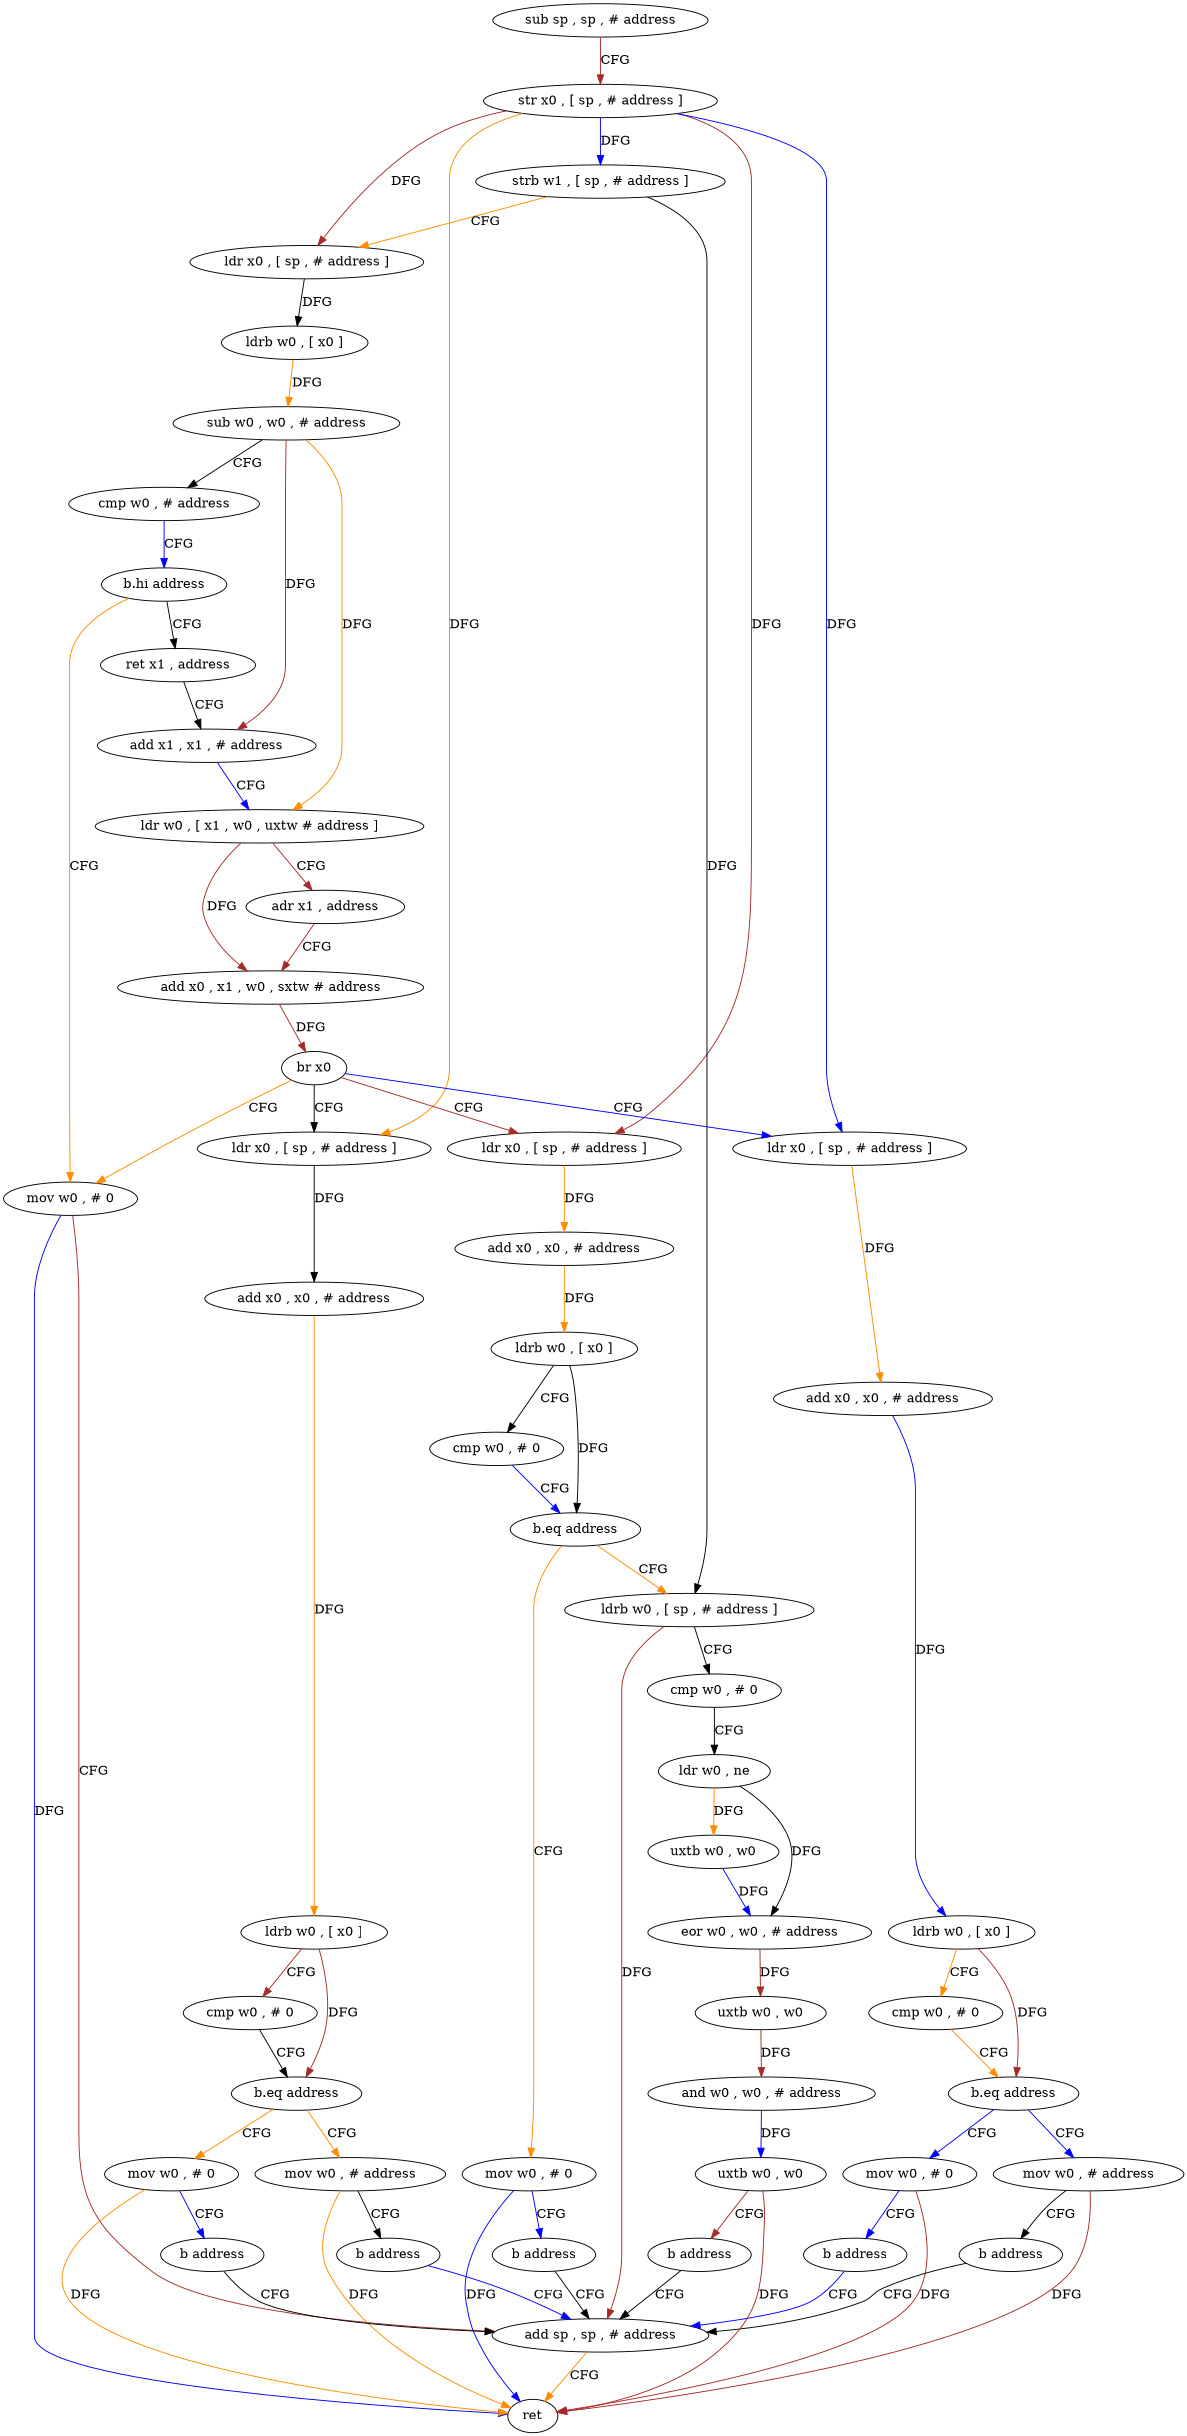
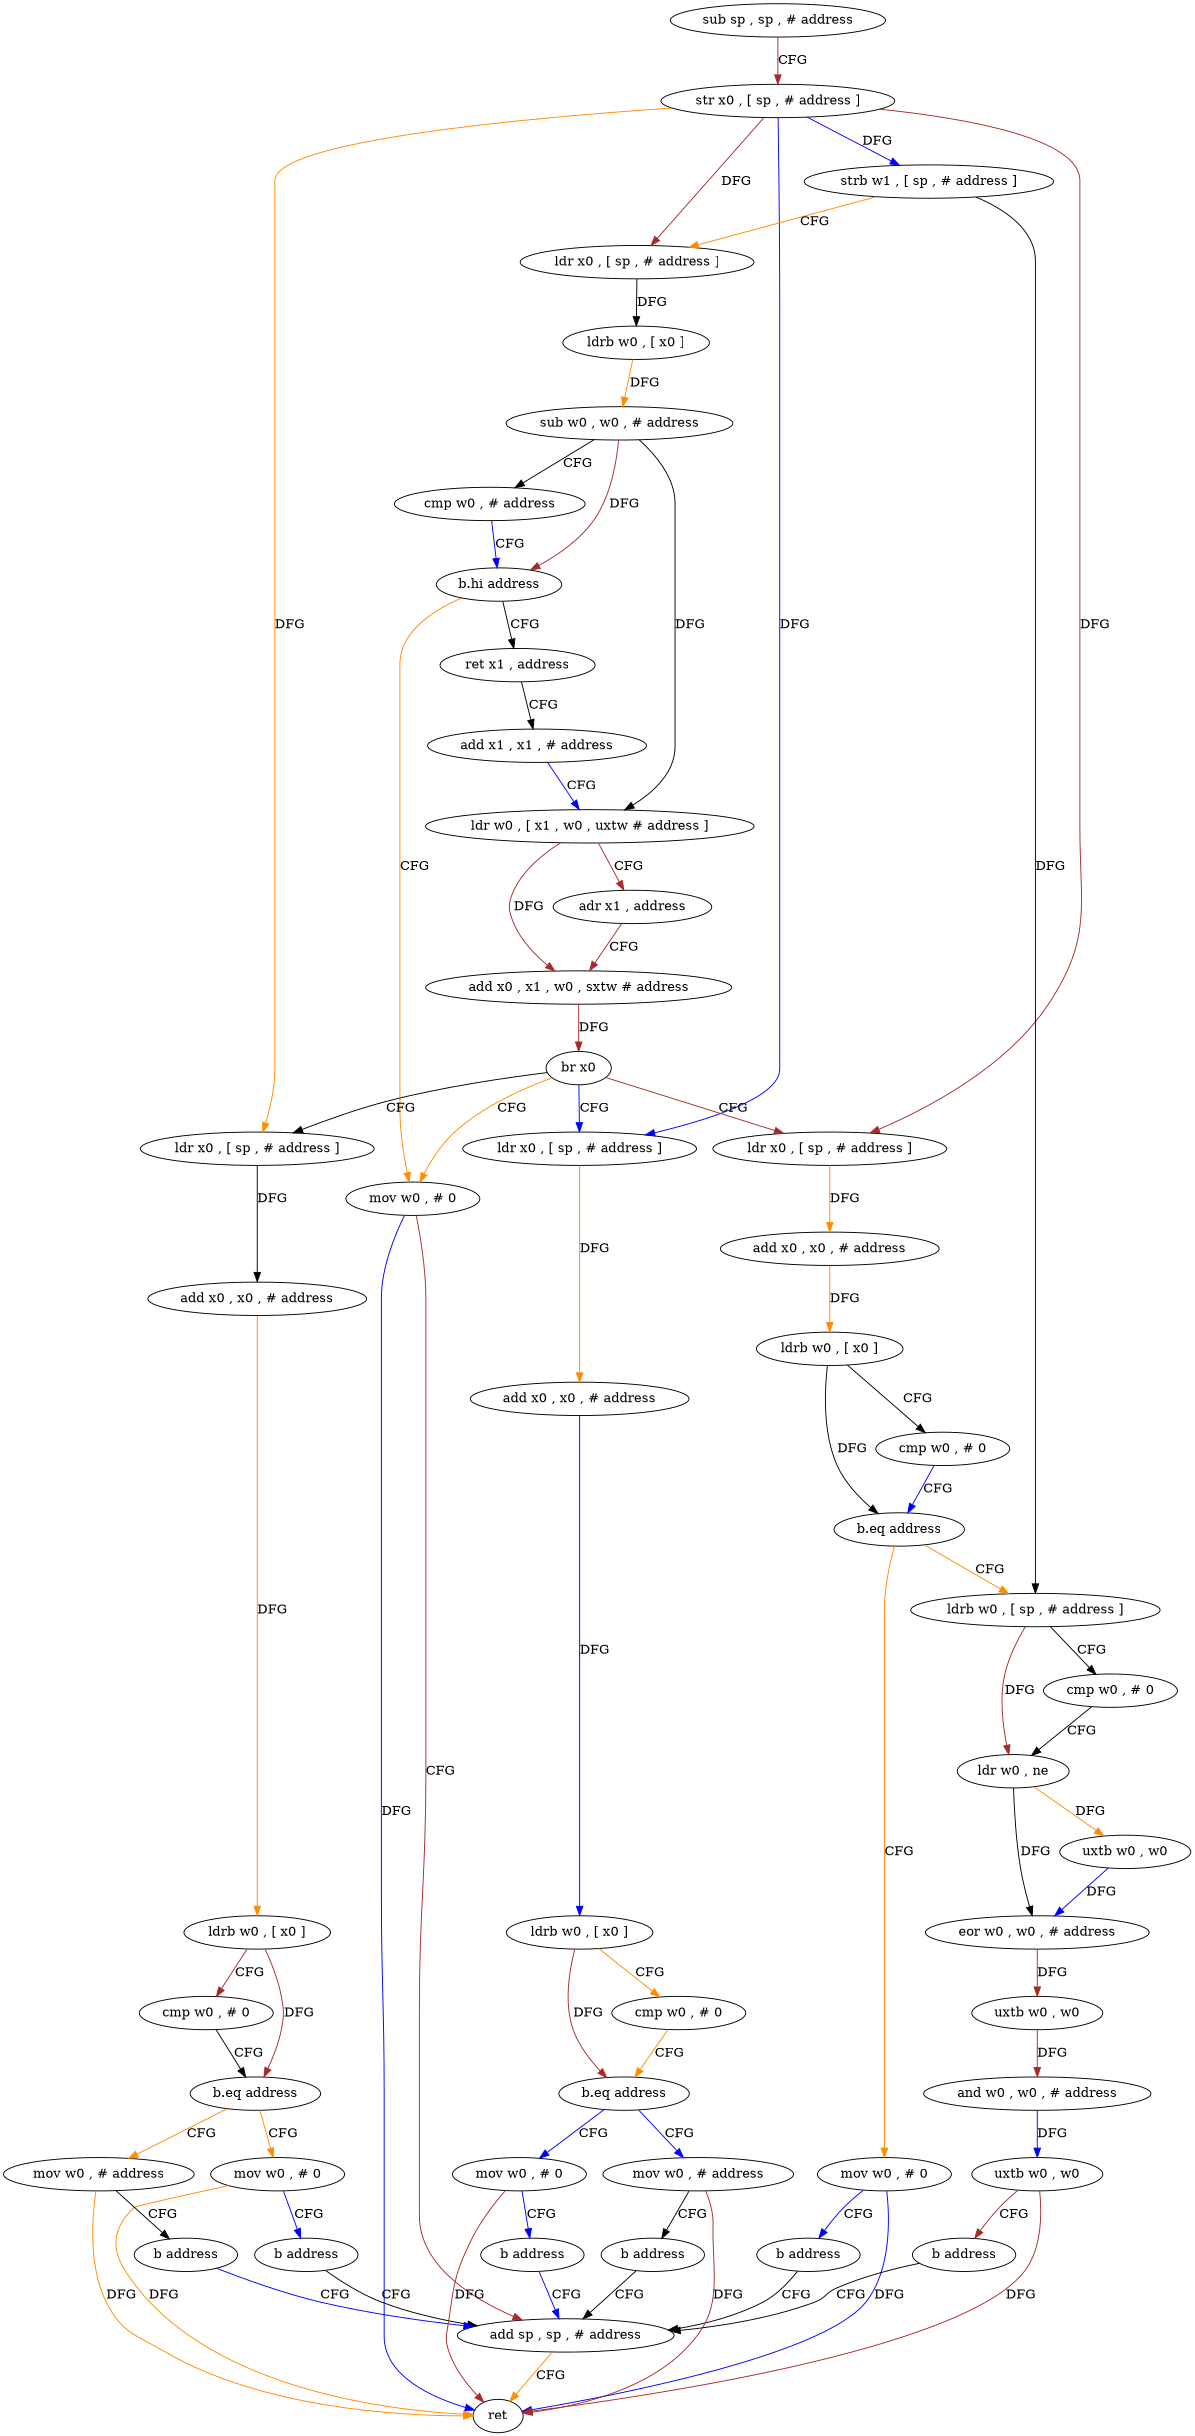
edge "sub w0 , w0 , # address" -> "add x1 , x1 , # address": now "sub w0 , w0 , # address" -> "b.hi address"
edge "sub w0 , w0 , # address" -> "ldr w0 , [ x1 , w0 , uxtw # address ]": color darkorange -> black
edge "ldrb w0 , [ sp , # address ]" -> "add sp , sp , # address": now "ldrb w0 , [ sp , # address ]" -> "ldr w0 , ne"
